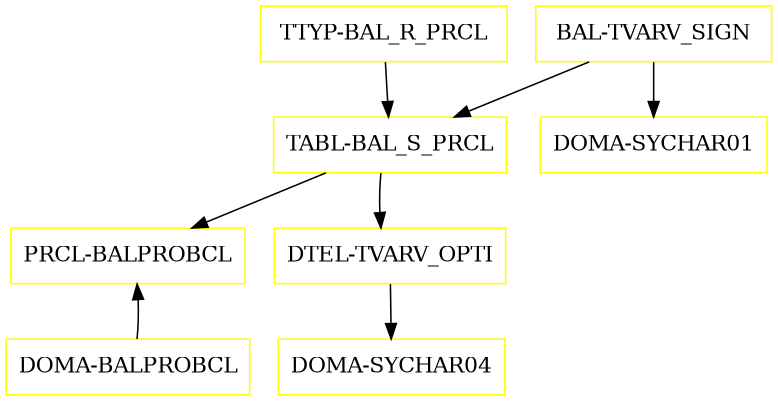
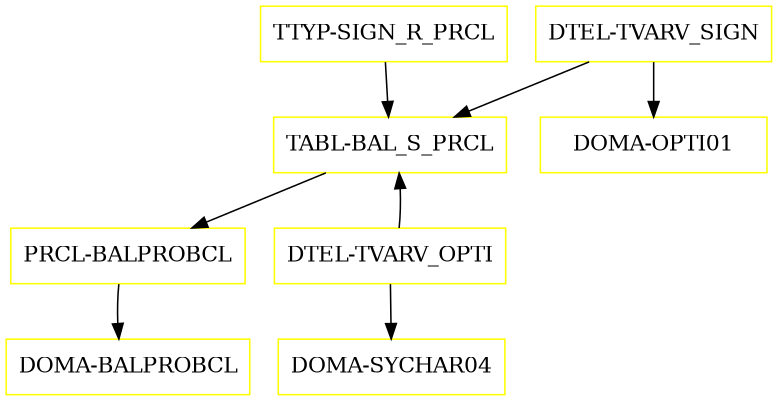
node "TTYP-BAL_R_PRCL": label "TTYP-BAL_R_PRCL" -> "TTYP-SIGN_R_PRCL"
node "BAL-TVARV_SIGN": label "BAL-TVARV_SIGN" -> "DTEL-TVARV_SIGN"
node "DOMA-SYCHAR01": label "DOMA-SYCHAR01" -> "DOMA-OPTI01"
edge "TABL-BAL_S_PRCL" -> "DTEL-TVARV_OPTI": reversed
edge "DOMA-BALPROBCL" -> "PRCL-BALPROBCL": reversed
